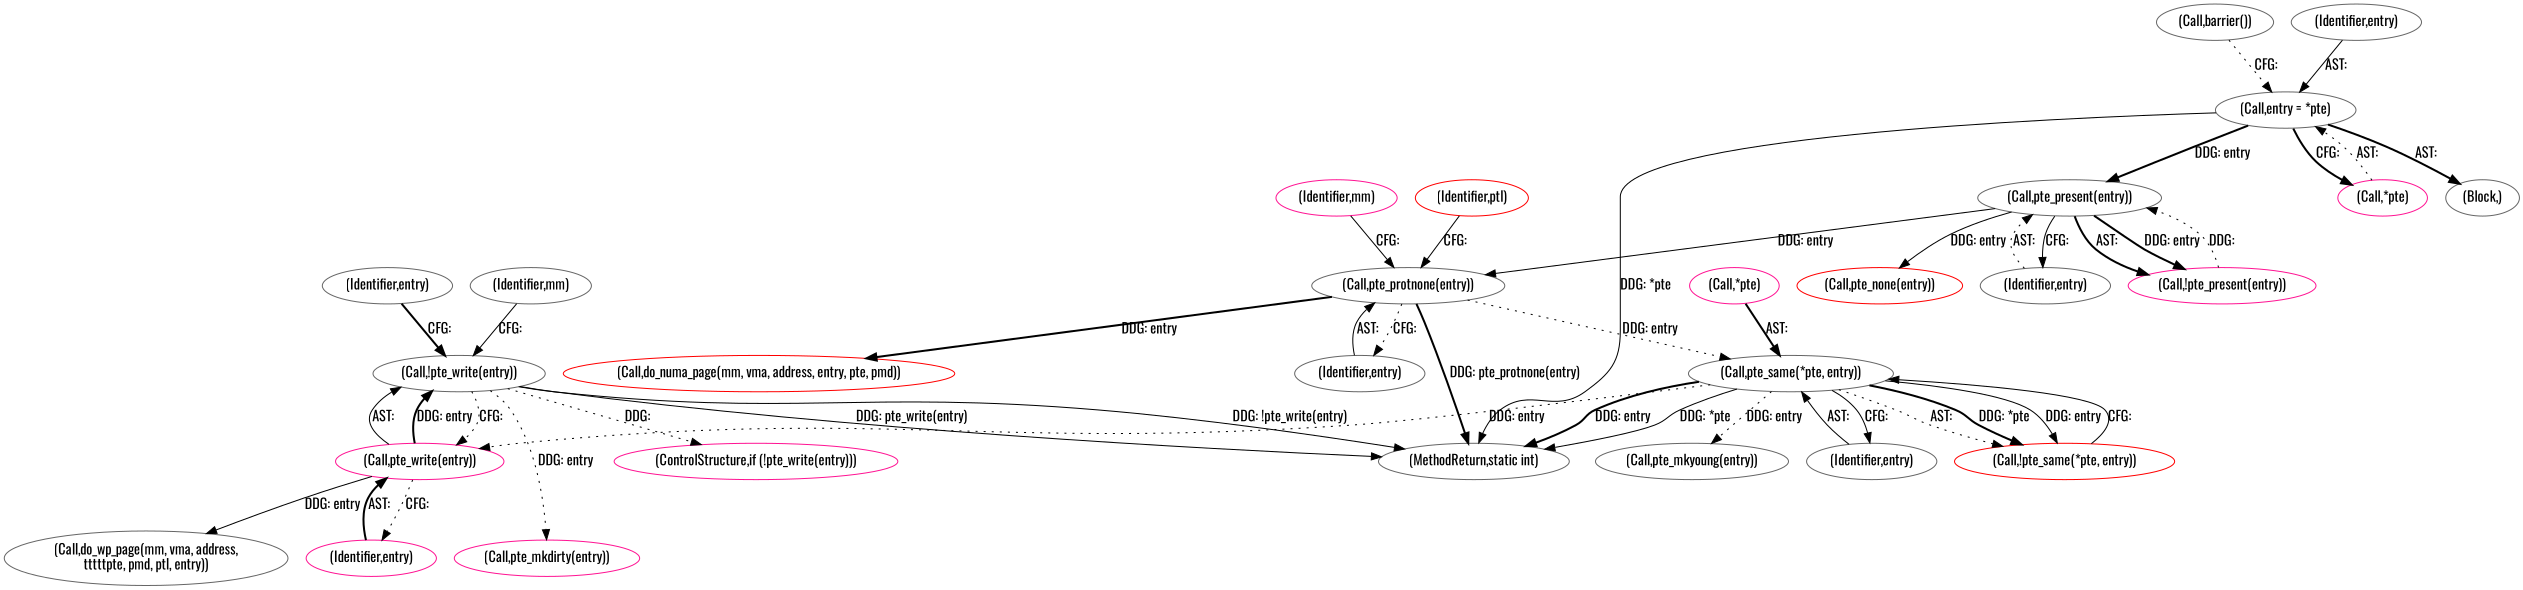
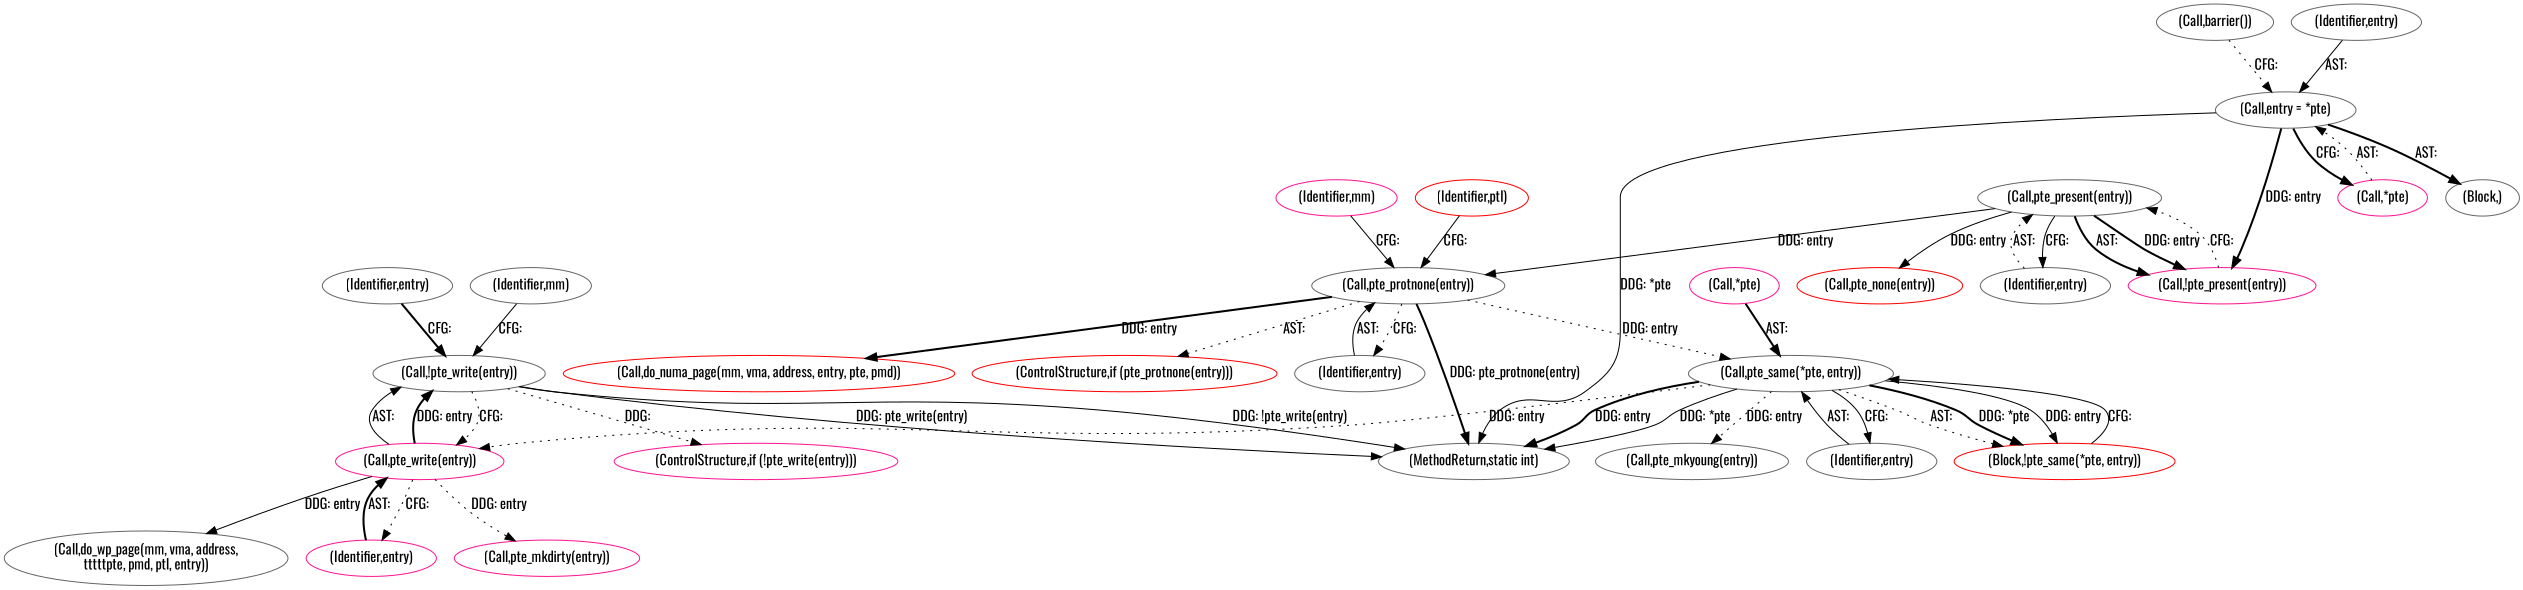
edge "(Call,entry = *pte)" -> "(Call,pte_present(entry))": now "(Call,entry = *pte)" -> "(Call,!pte_present(entry))"
edge "(Call,!pte_present(entry))" -> "(Call,pte_present(entry))": label "DDG: " -> "CFG: "
node "(ControlStructure,if (pte_protnone(entry)))": added
edge "(Call,!pte_write(entry))" -> "(Call,pte_mkdirty(entry))": now "(Call,pte_write(entry))" -> "(Call,pte_mkdirty(entry))"
node "(Call,!pte_same(*pte, entry))": label "(Call,!pte_same(*pte, entry))" -> "(Block,!pte_same(*pte, entry))"
